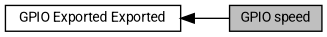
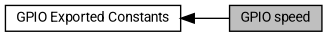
node "GPIO Exported Exported": label "GPIO Exported Exported" -> "GPIO Exported Constants"
